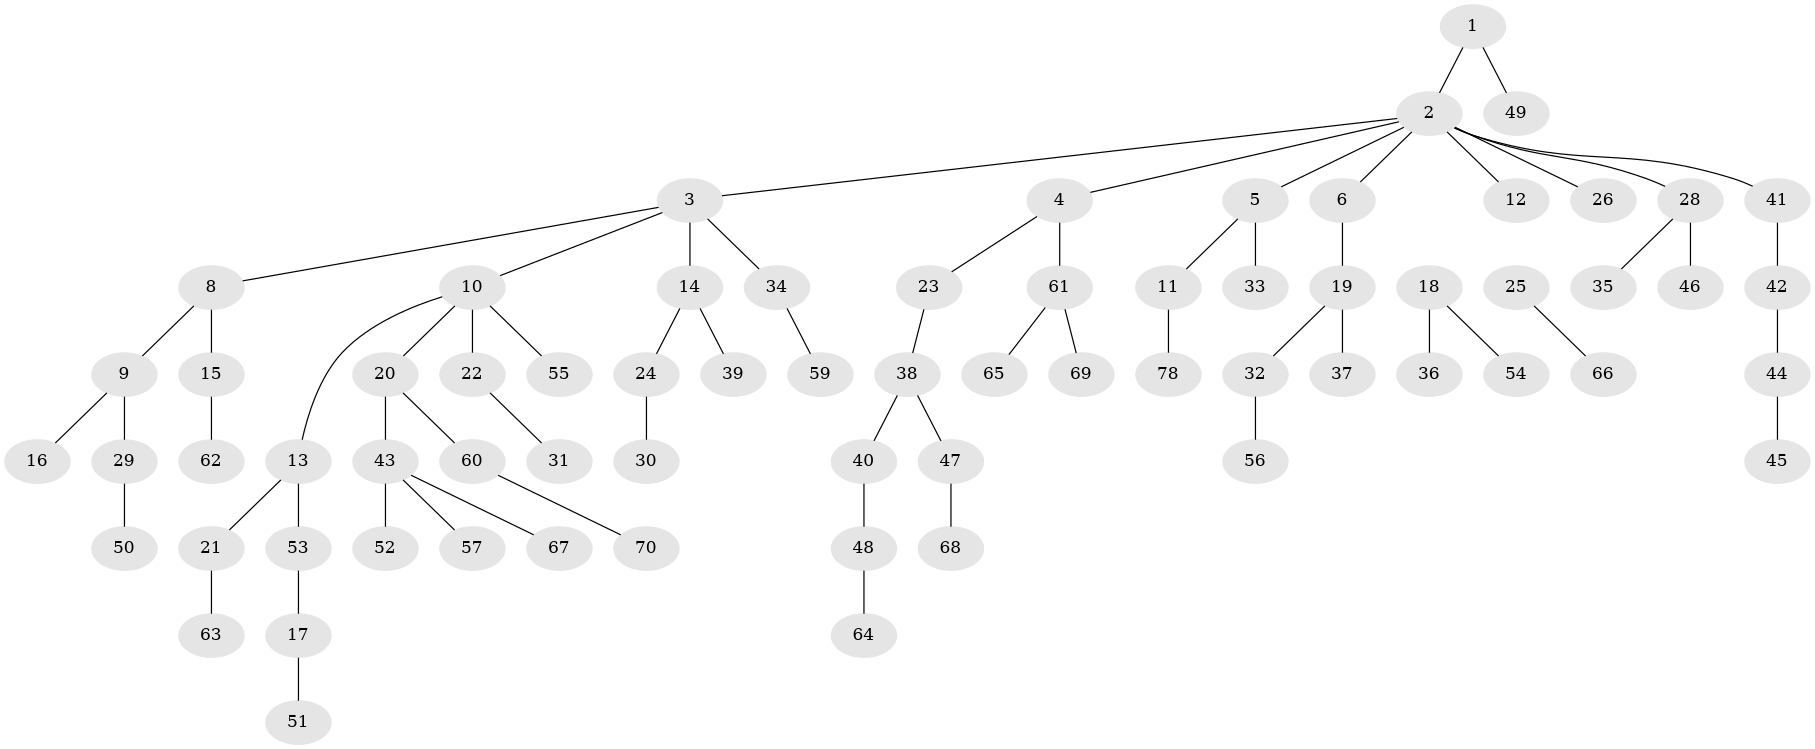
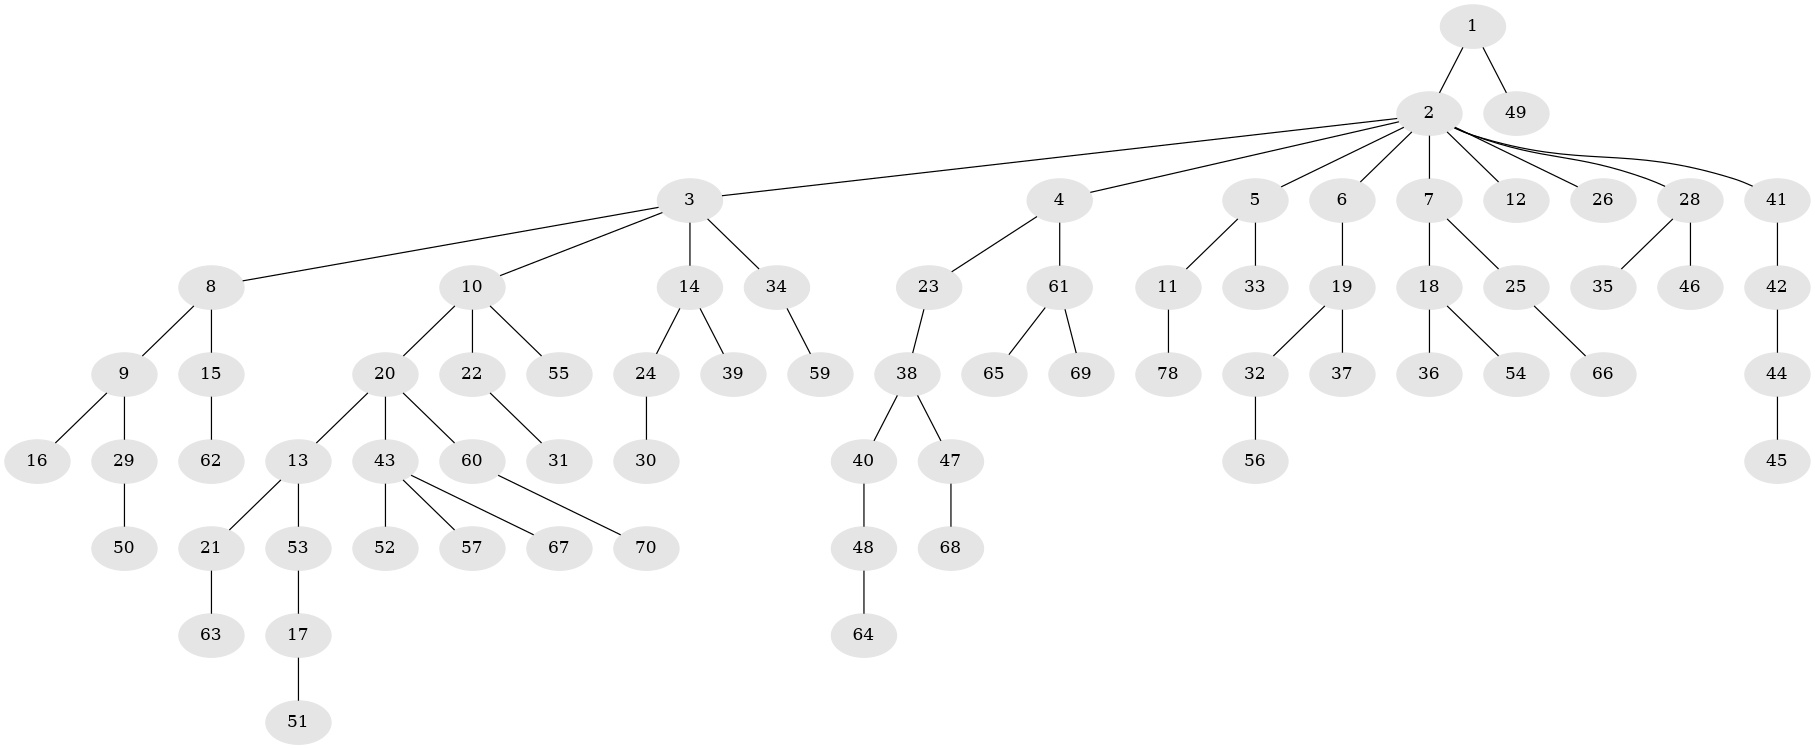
node "7": added
edge "10" -- "13": now "20" -- "13"
